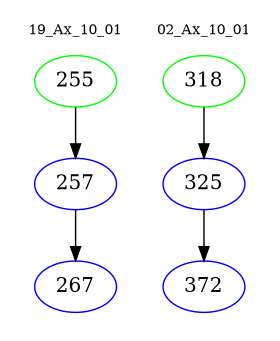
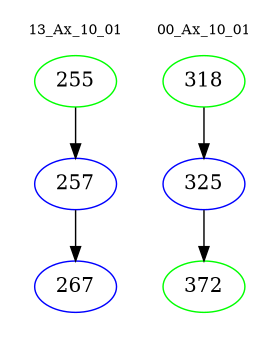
cluster "19_Ax_10_01": label "19_Ax_10_01" -> "13_Ax_10_01"
cluster "02_Ax_10_01": label "02_Ax_10_01" -> "00_Ax_10_01"
node "372": color blue -> green
